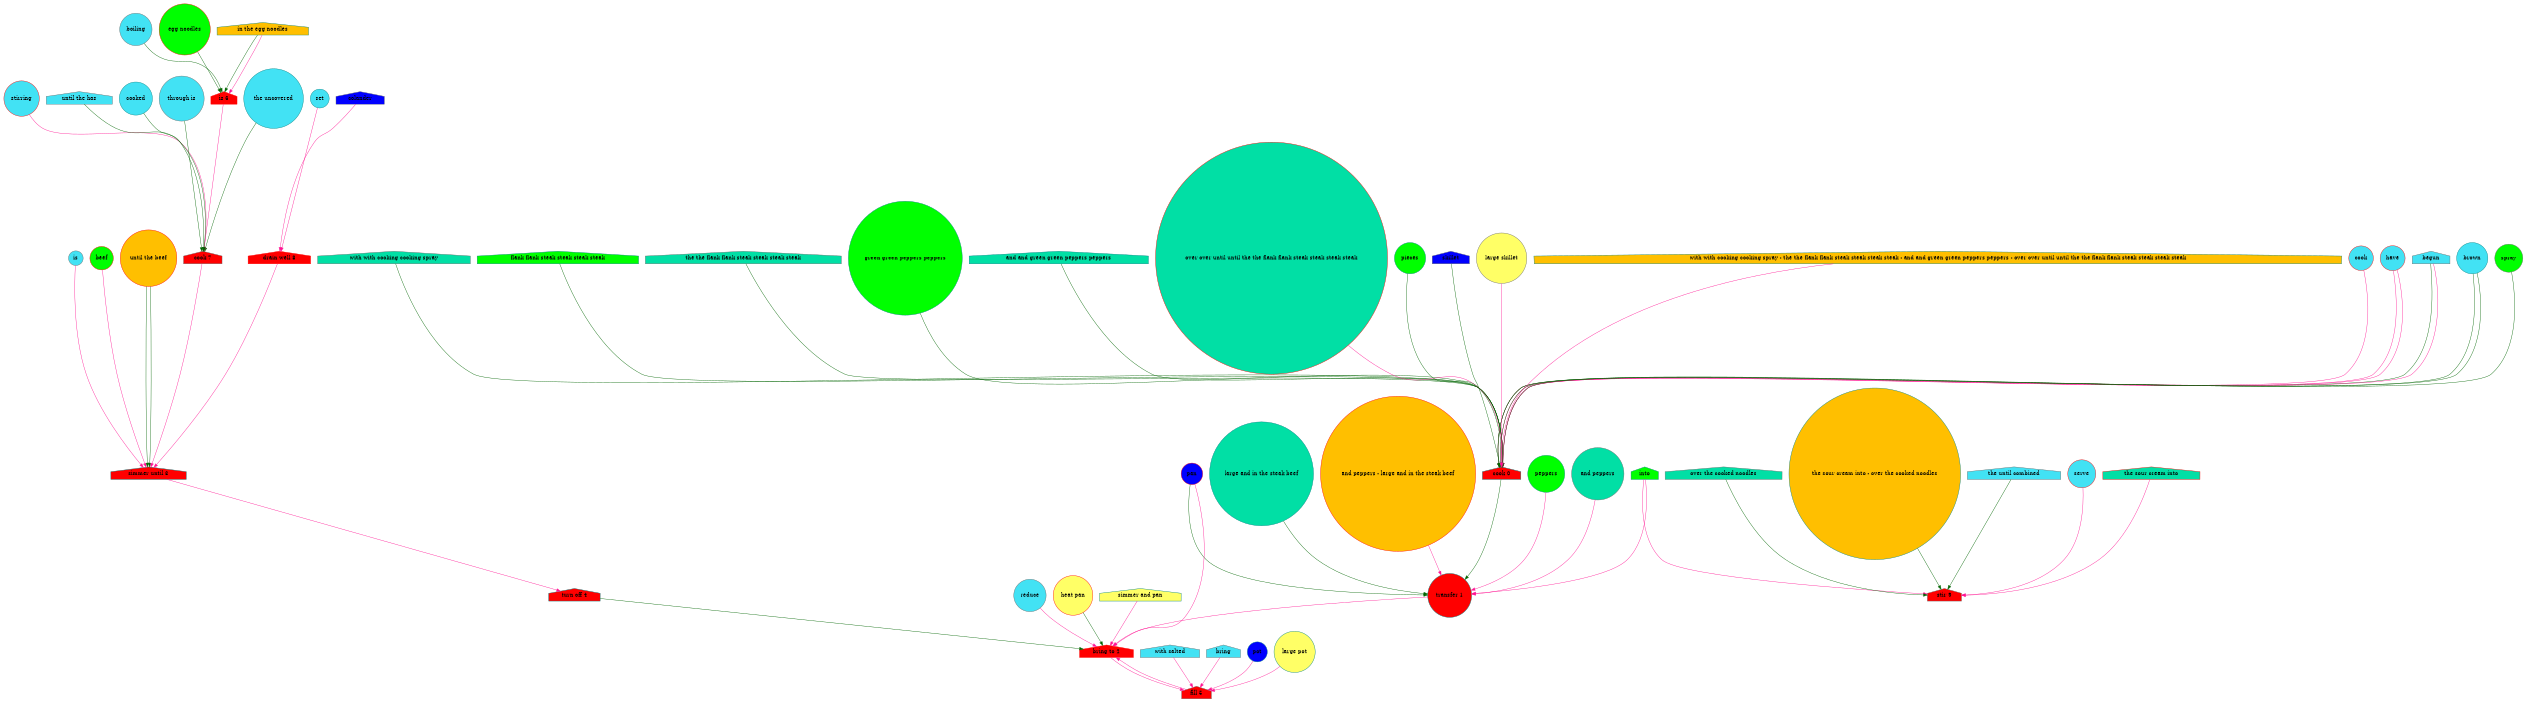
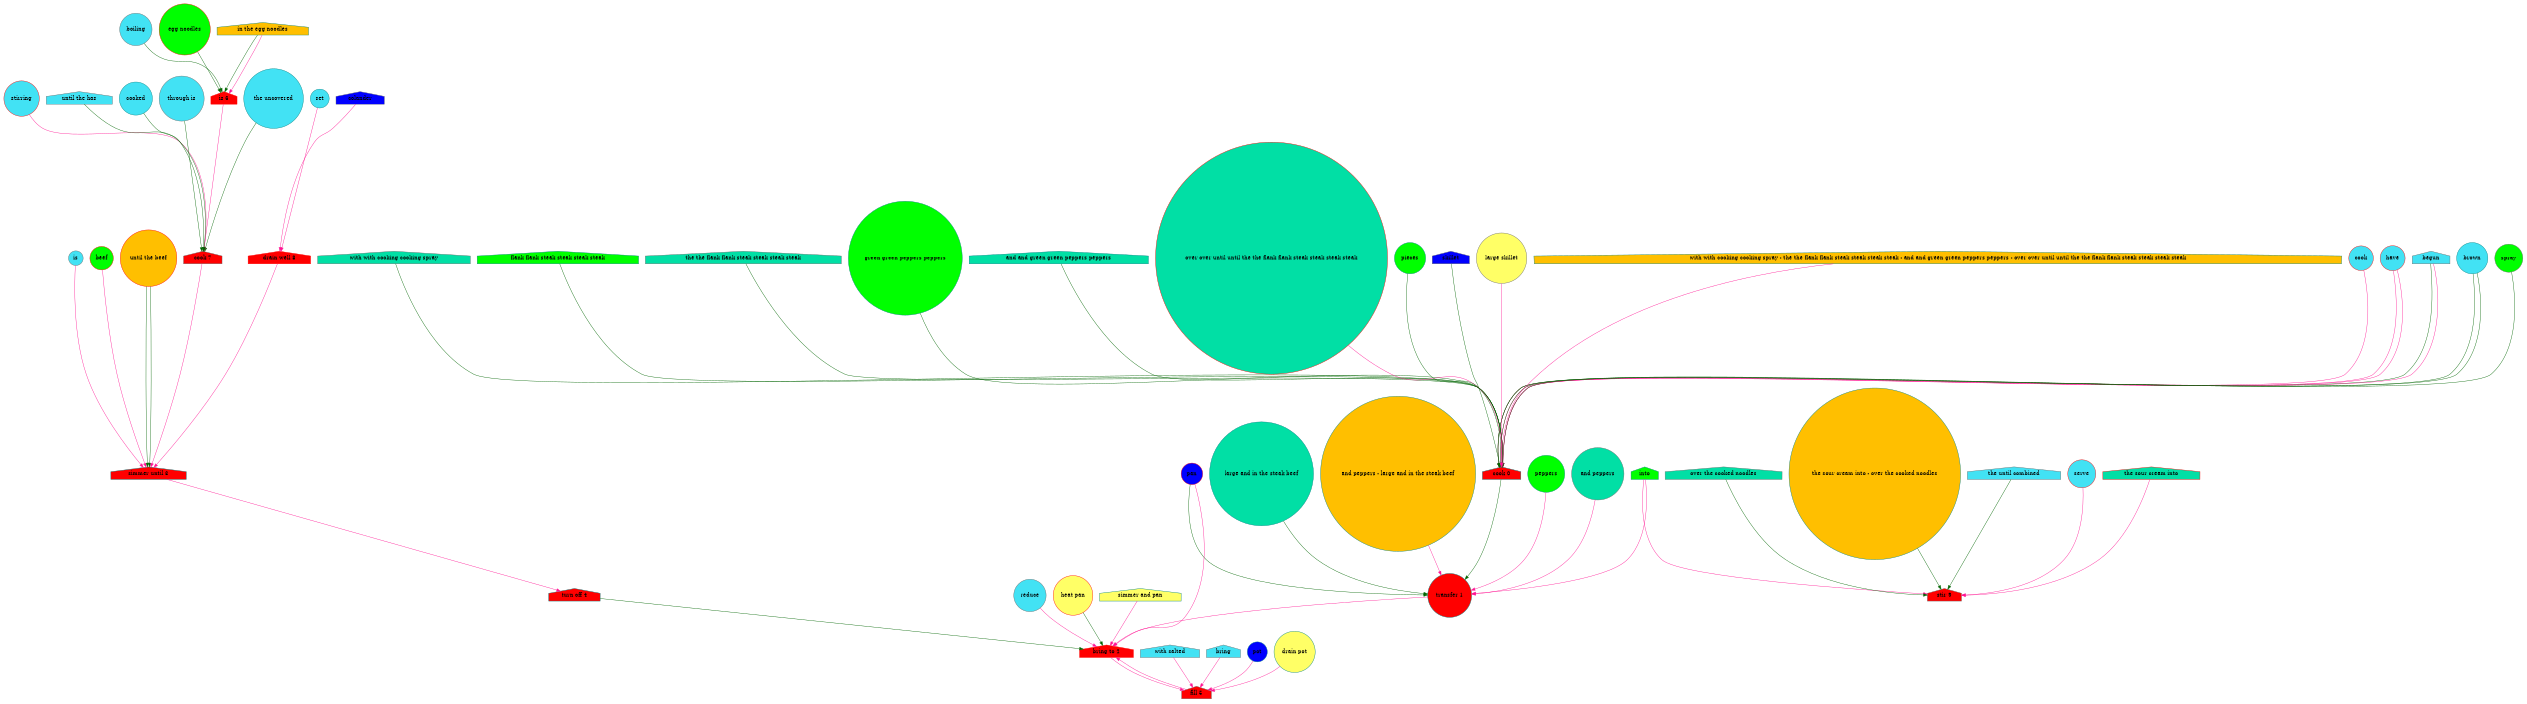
node "and peppers - large and in the steak beef": color red -> teal
node "large pot": label "large pot" -> "drain pot"
